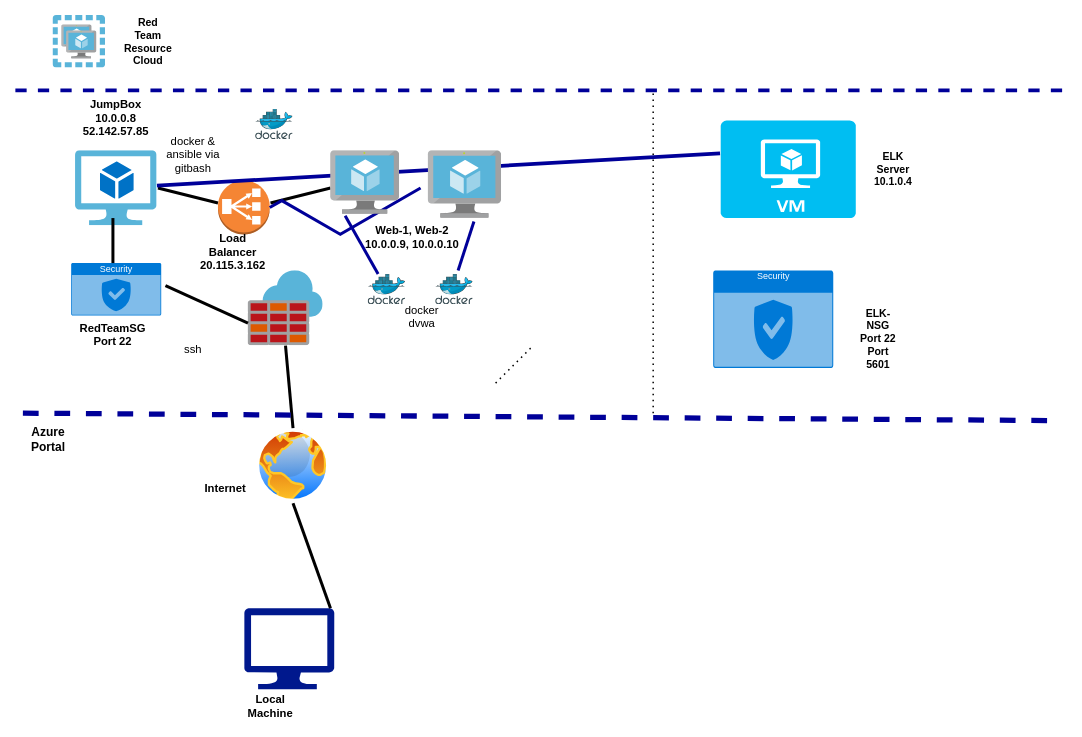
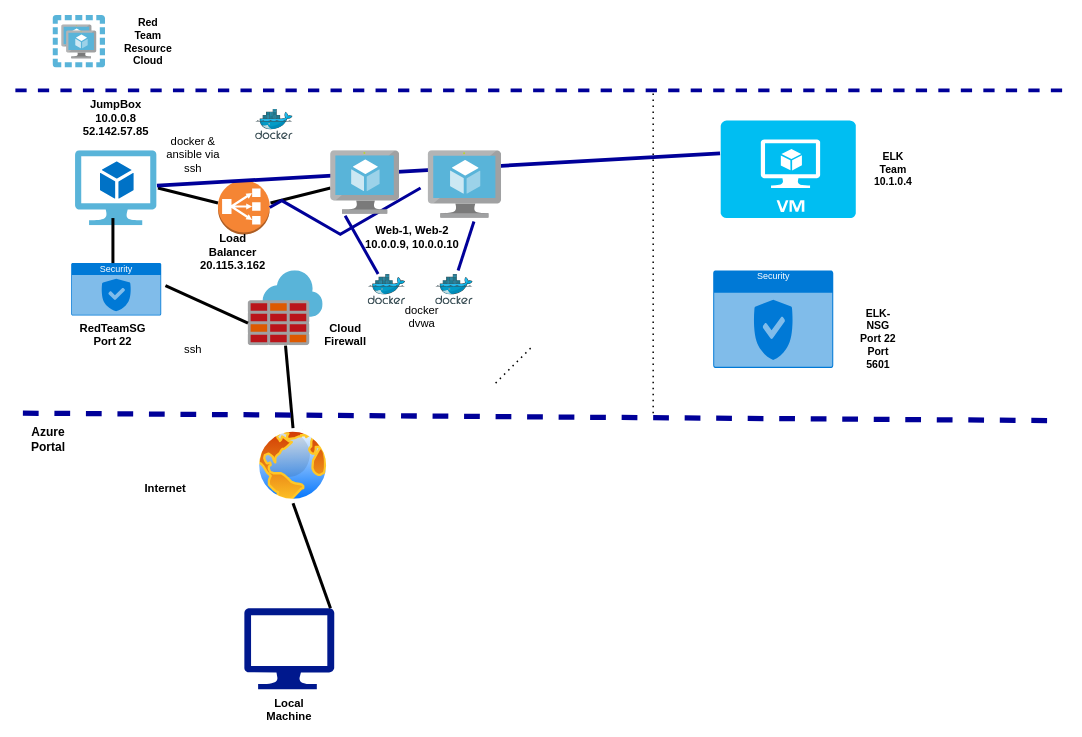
node "docker & ansible via gitbash": label "docker & ansible via gitbash" -> "docker & ansible via ssh"
node "ELK Server 10.1.0.4": label "ELK Server 10.1.0.4" -> "ELK Team 10.1.0.4"
node "Cloud Firewall": added
node "Internet": moved (225, 488) -> (165, 488)
node "Local Machine": moved (270, 705) -> (289, 709)
